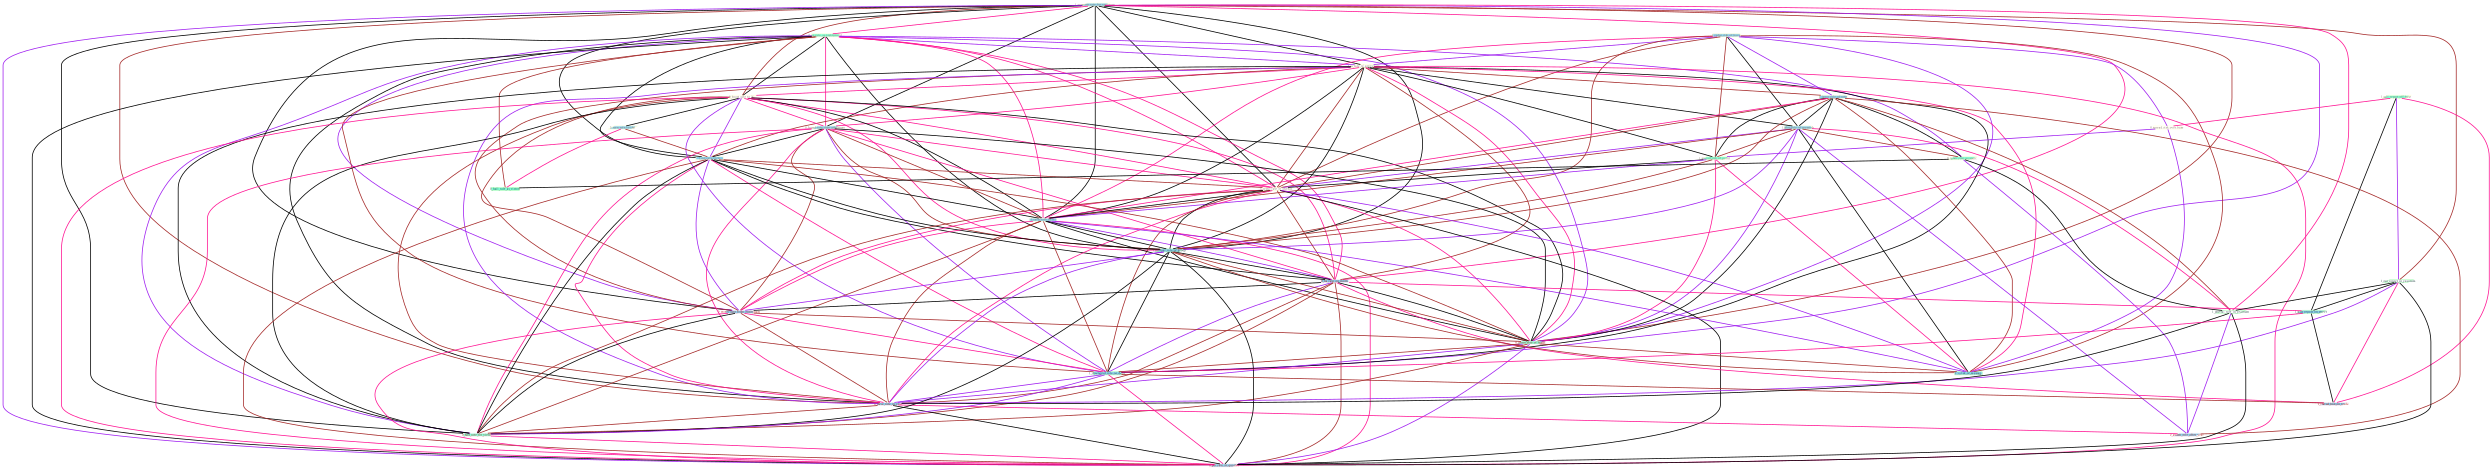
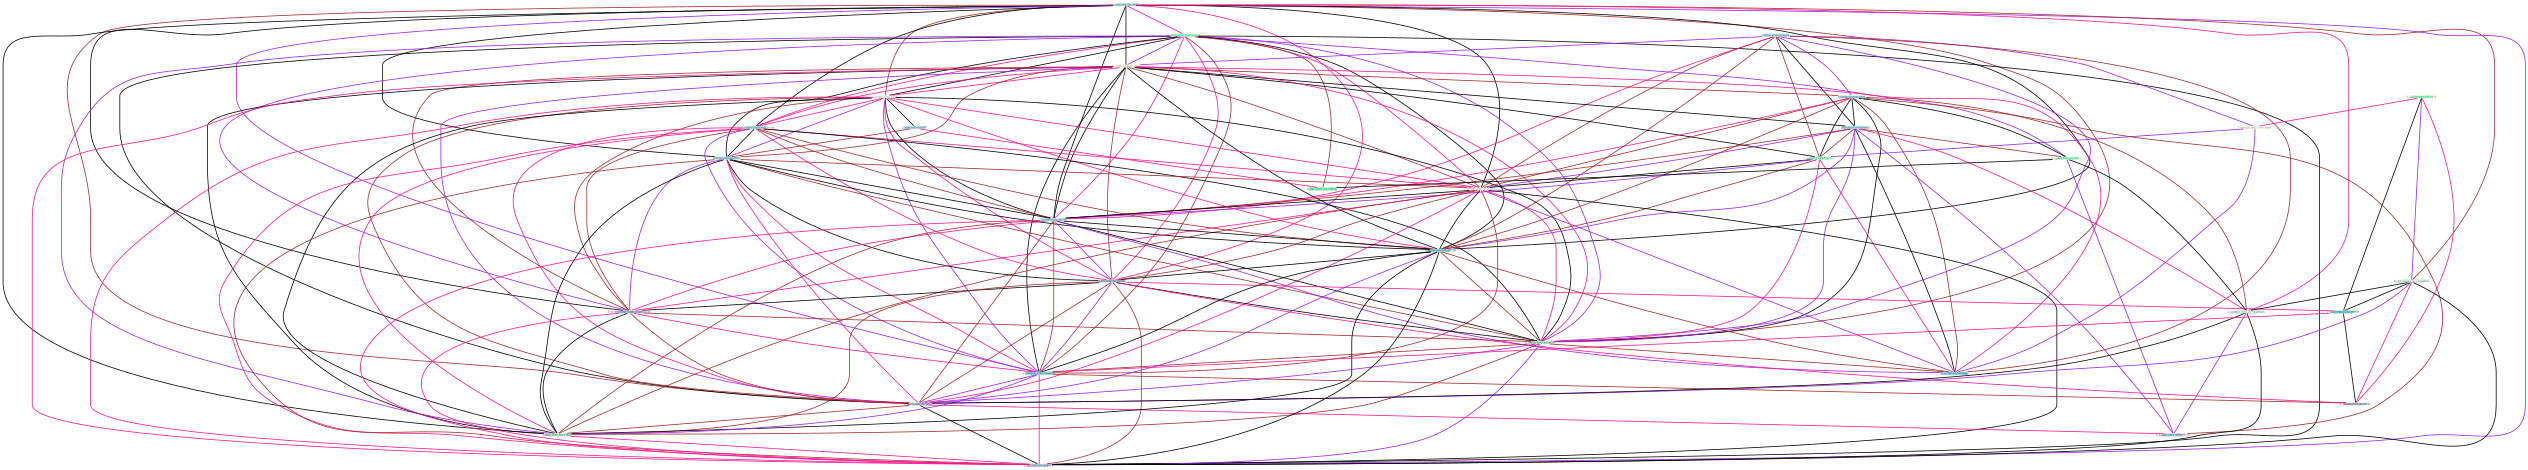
edge "1_compar_rate_of_group" -- "0_receiv_rate_from_entitynam": removed
node "1_downgrad_rate_on_debt": label "1_downgrad_rate_on_debt" -> "1_compar_rate_on_debt"
